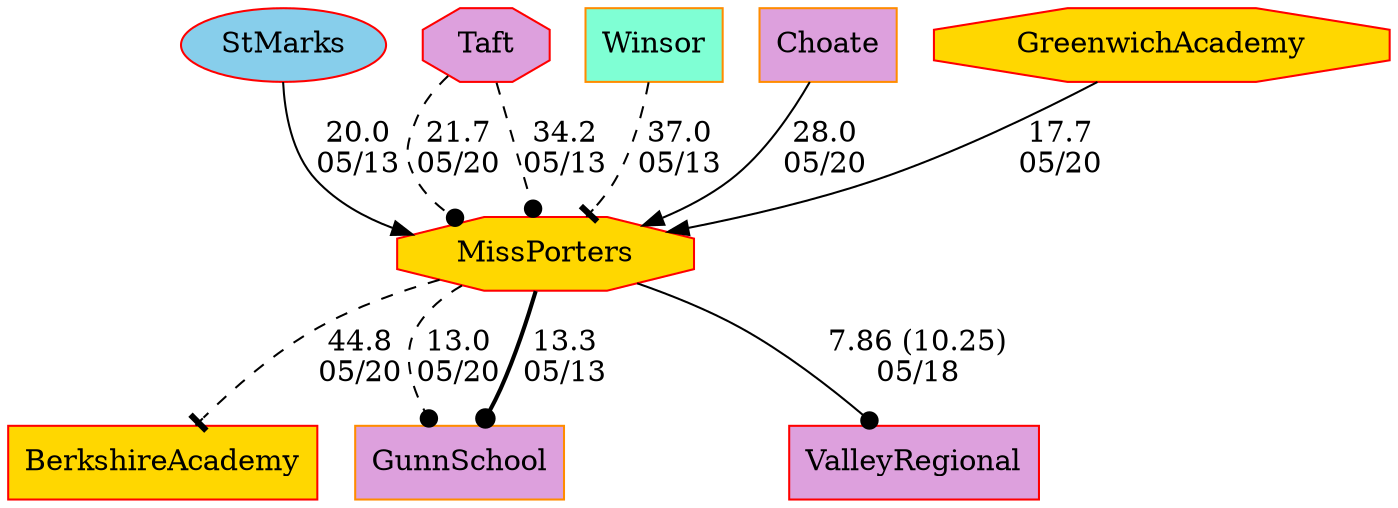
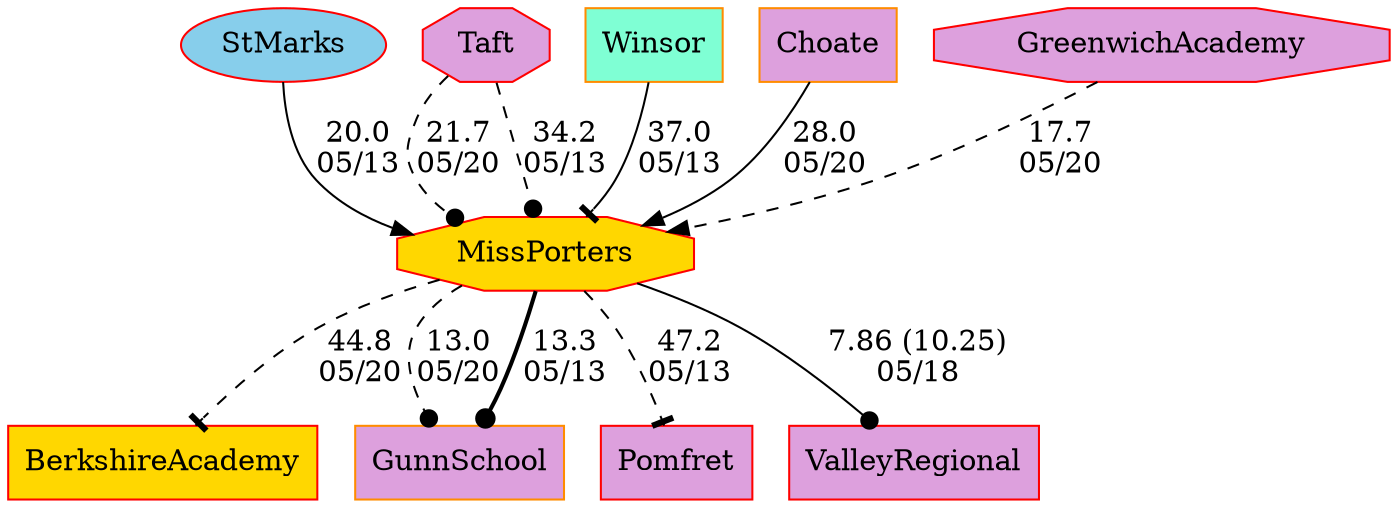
node "GreenwichAcademy": fillcolor gold -> plum
edge "Winsor" -> "MissPorters": style dashed -> solid
edge "GreenwichAcademy" -> "MissPorters": style solid -> dashed
node "Pomfret": added
